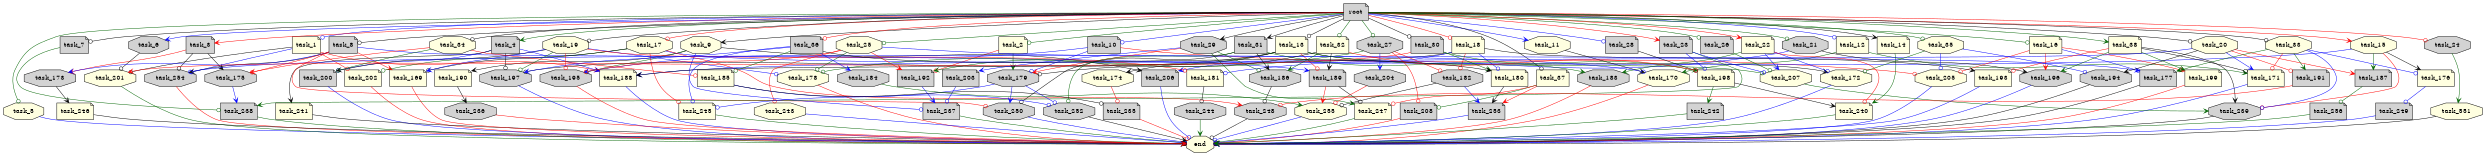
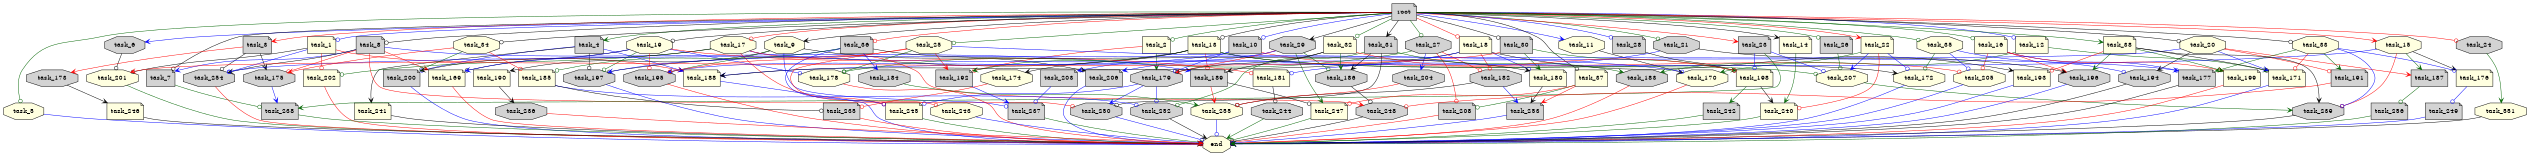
edge "task_8" -> "task_173": now "task_8" -> "task_7"
